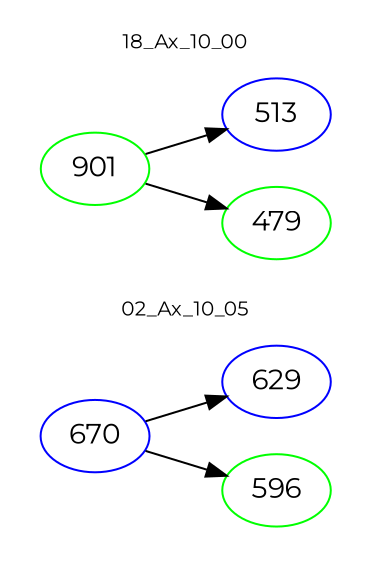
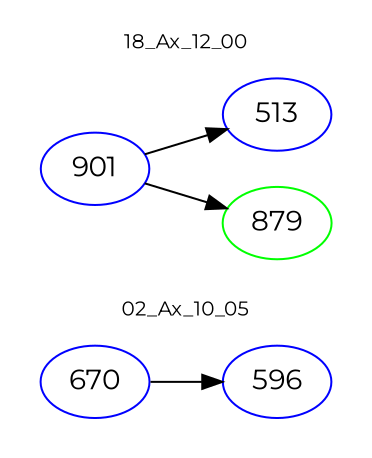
cluster "18_Ax_10_00": label "18_Ax_10_00" -> "18_Ax_12_00"
node "901": color green -> blue
node "479": label "479" -> "879"
node "629": removed
node "596": color green -> blue
